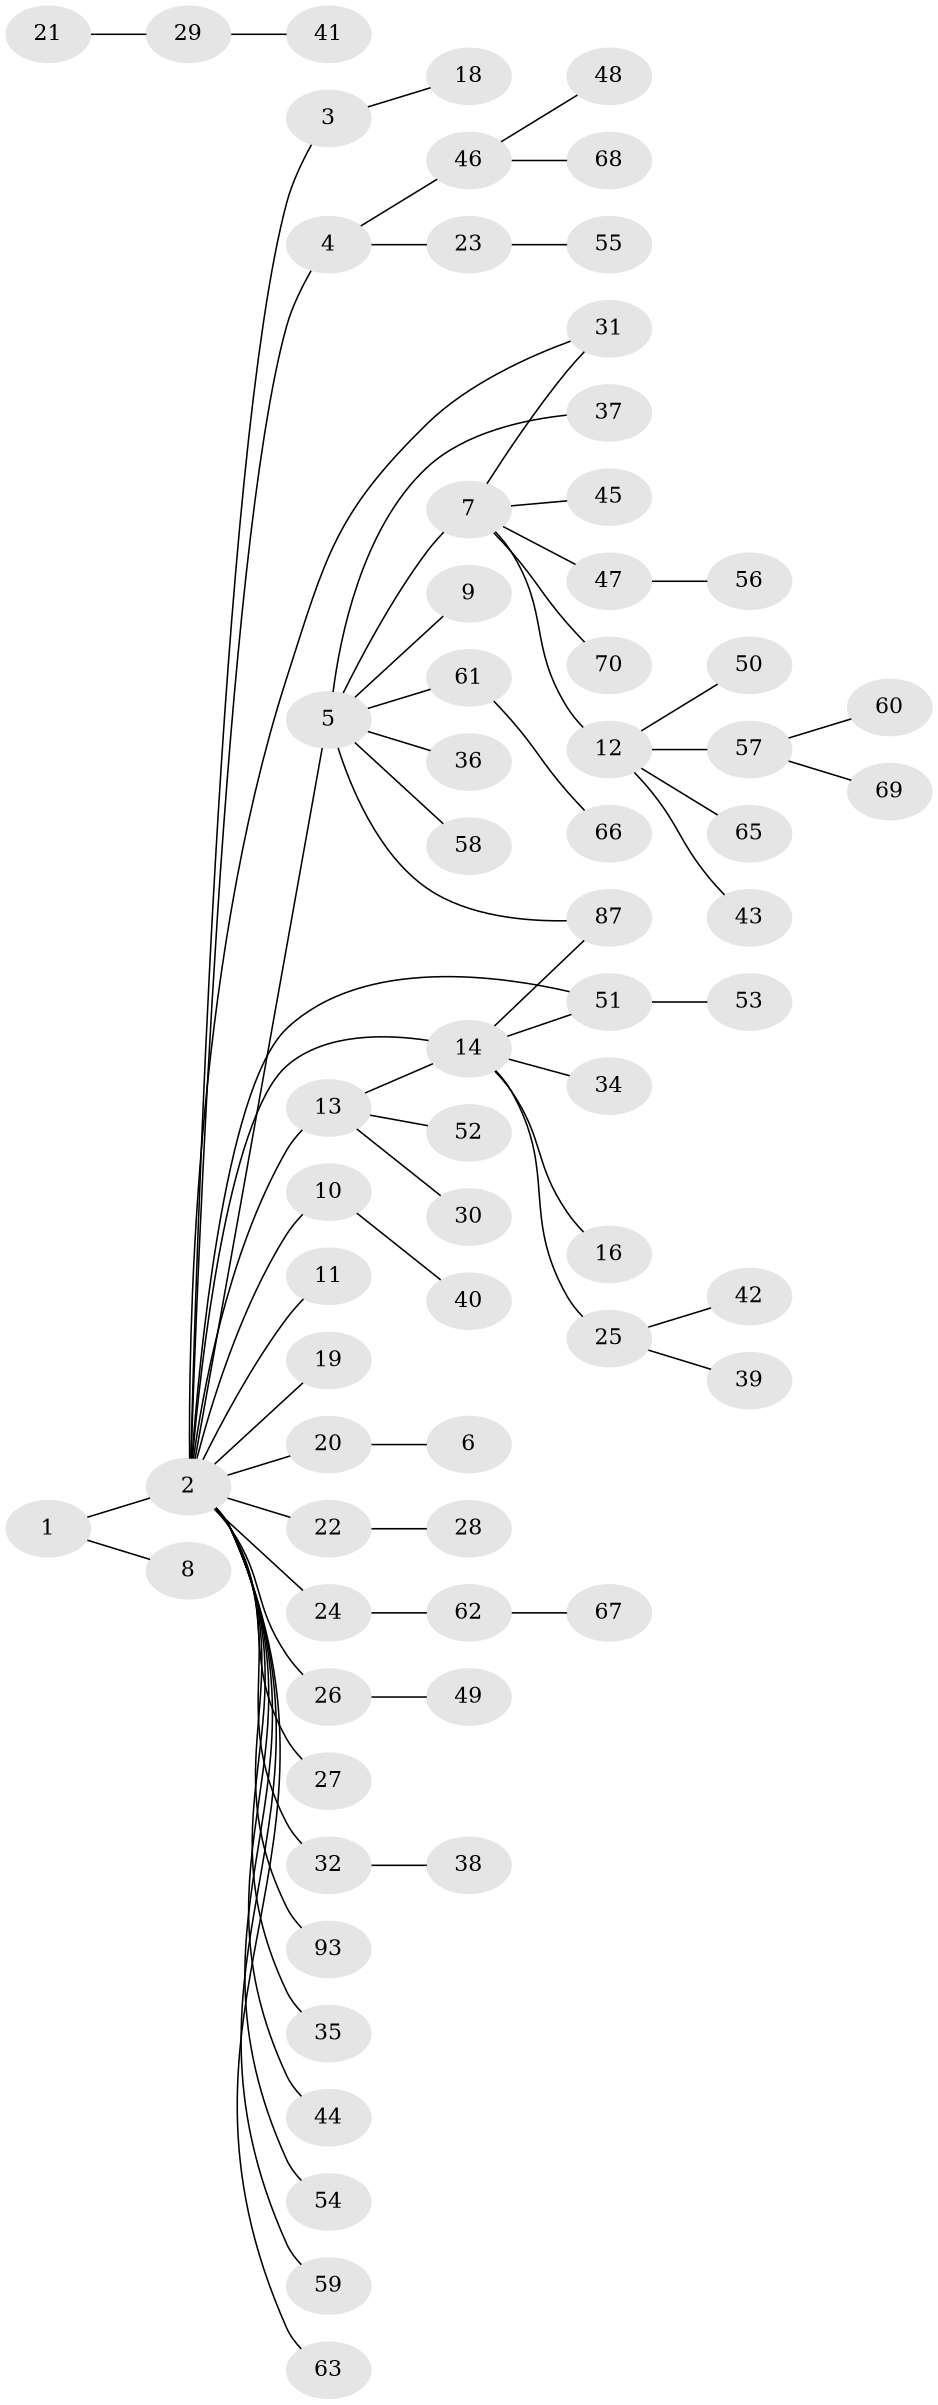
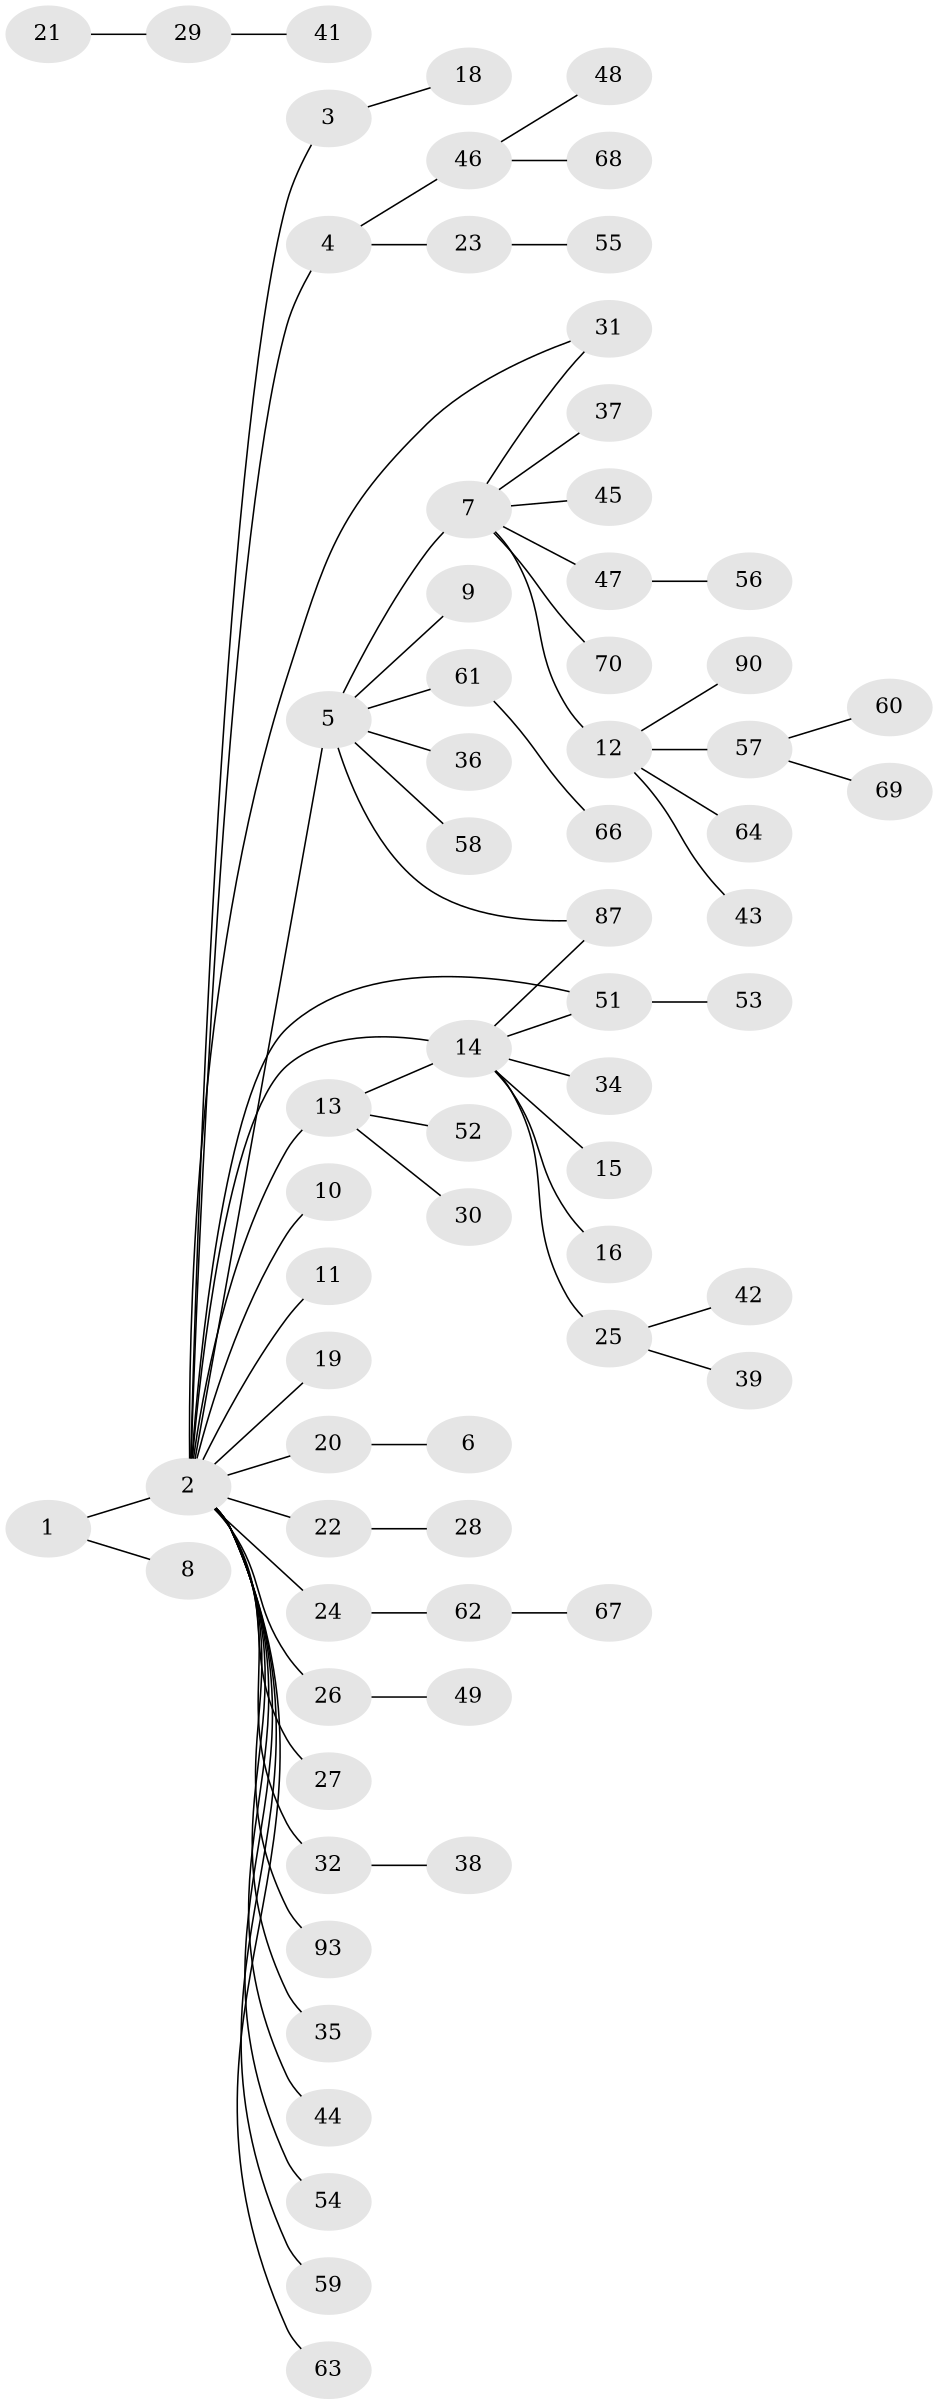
edge "37" -- "5": now "37" -- "7"
node "50": label "50" -> "90"
node "65": label "65" -> "64"
node "15": added
node "40": removed
